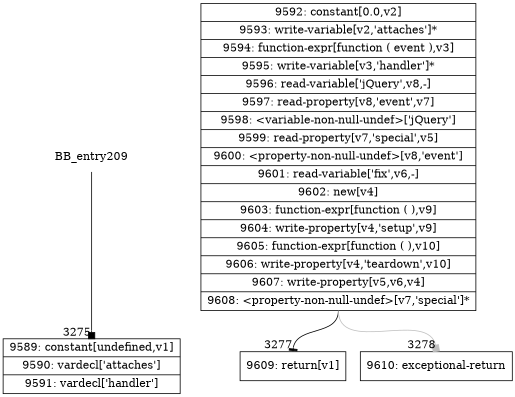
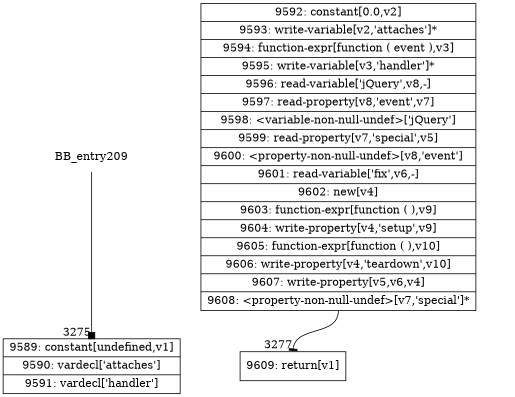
node "9610: exceptional-return": removed
